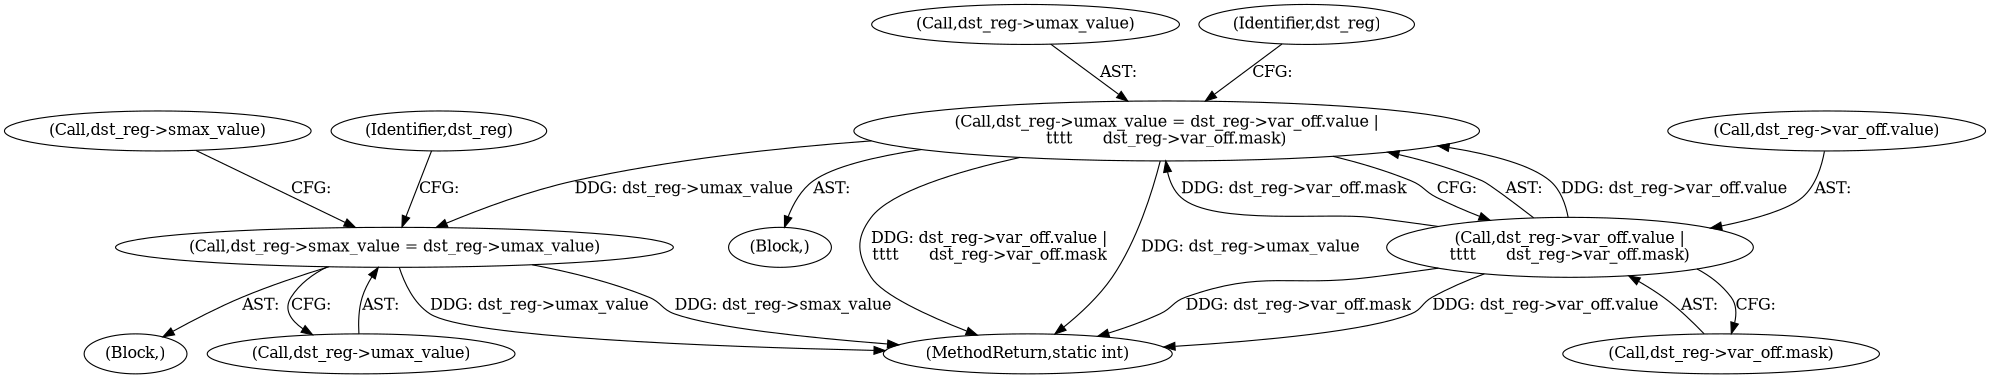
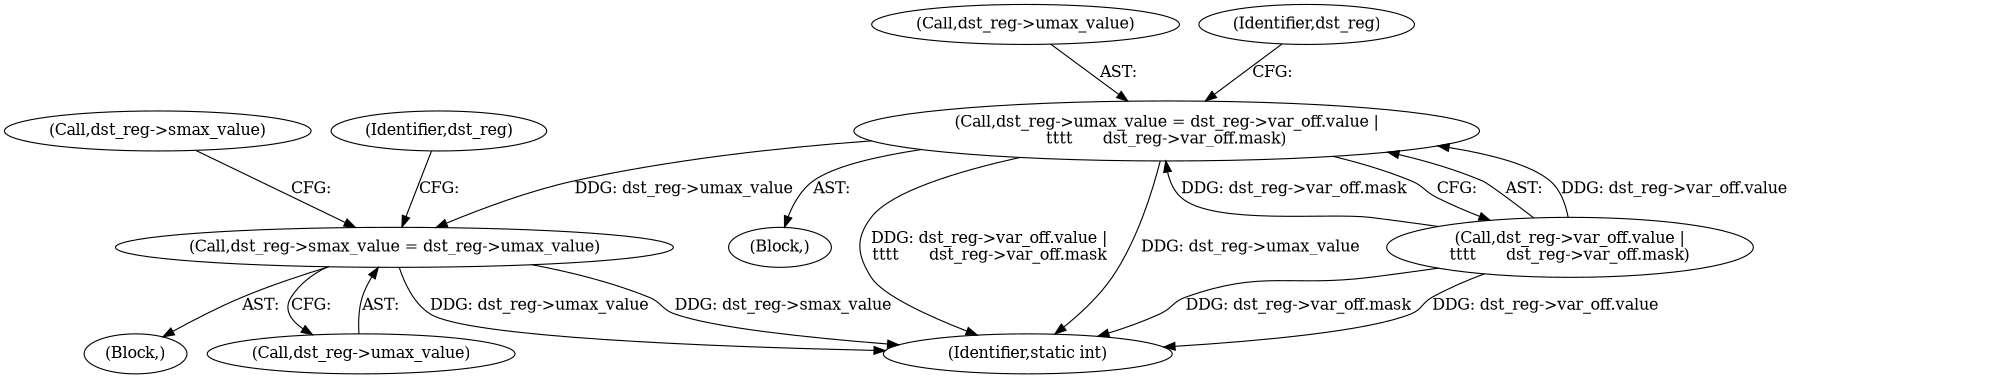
node "(Call,dst_reg->var_off.value)": removed
node "(MethodReturn,static int)": label "(MethodReturn,static int)" -> "(Identifier,static int)"
node "(Call,dst_reg->var_off.mask)": removed
